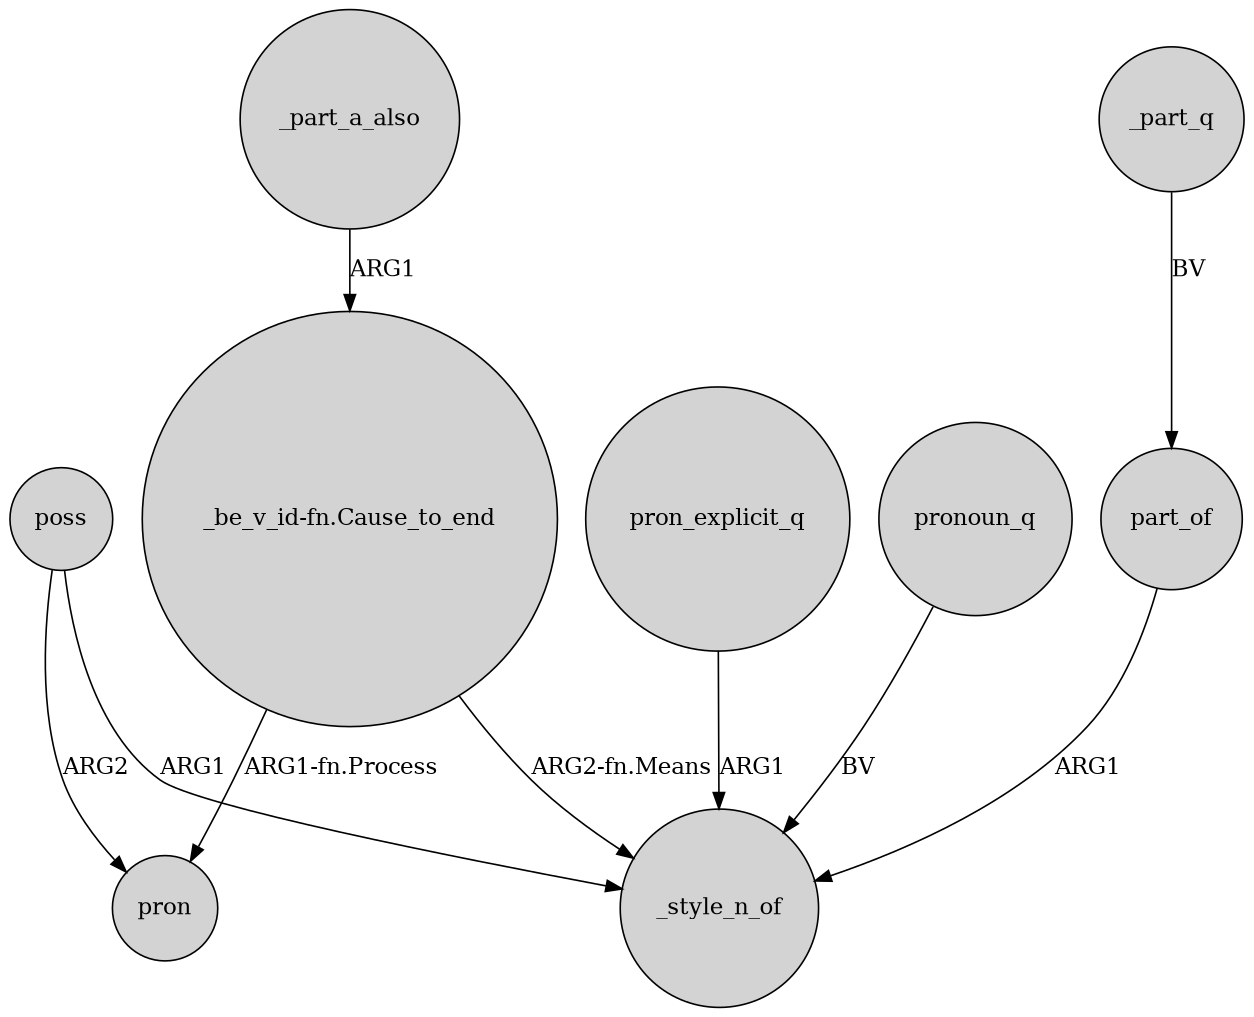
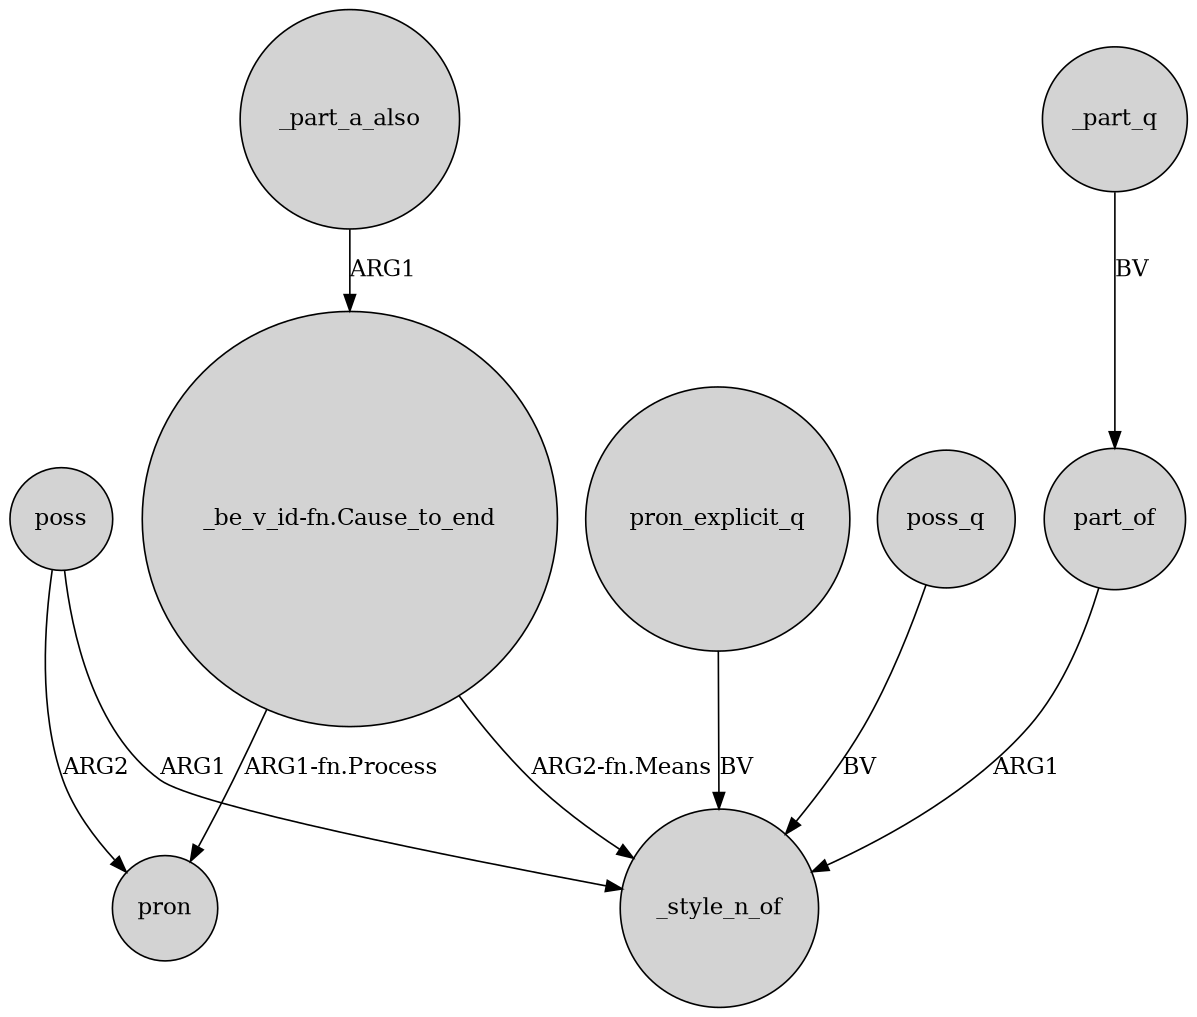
node "pronoun_q": label "pronoun_q" -> "poss_q"
edge "pron_explicit_q" -> "_style_n_of": label "ARG1" -> "BV"
